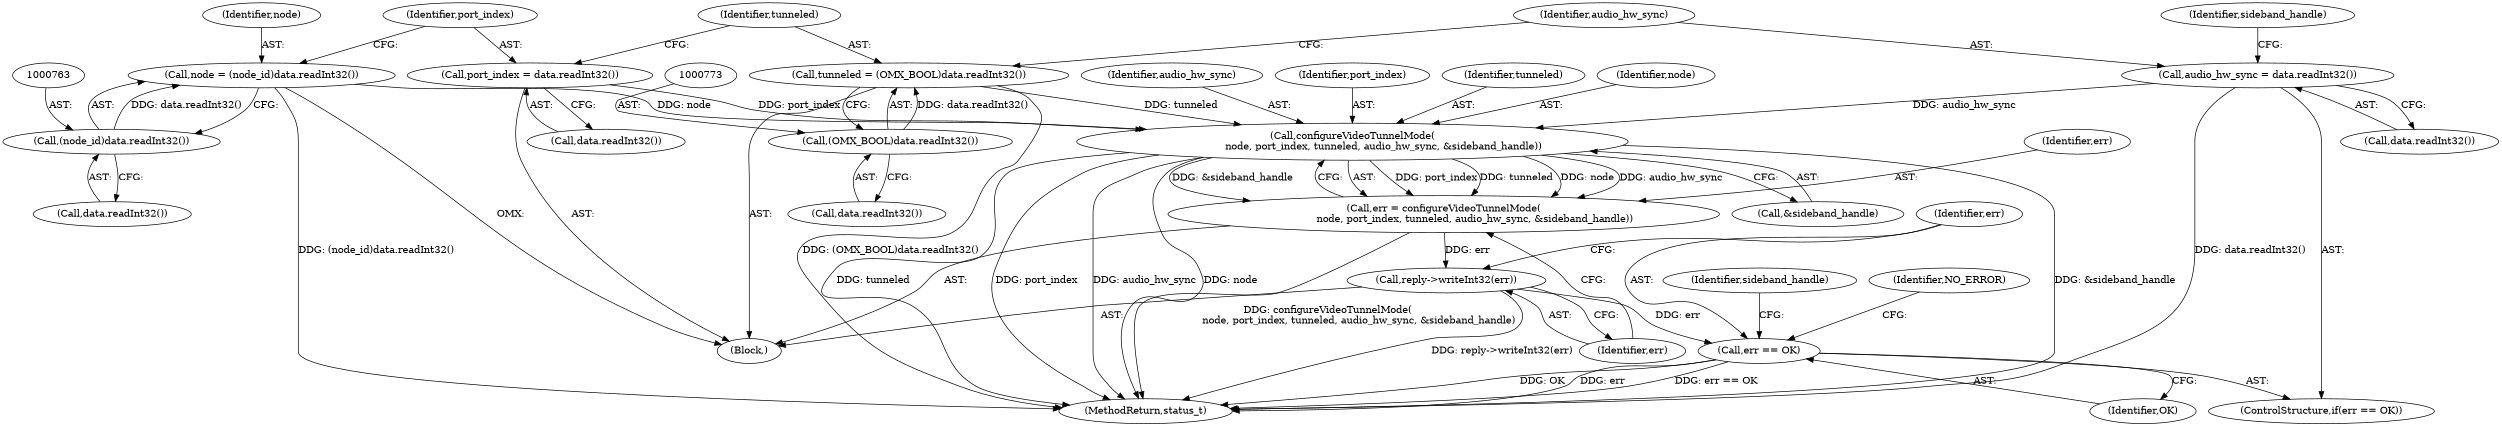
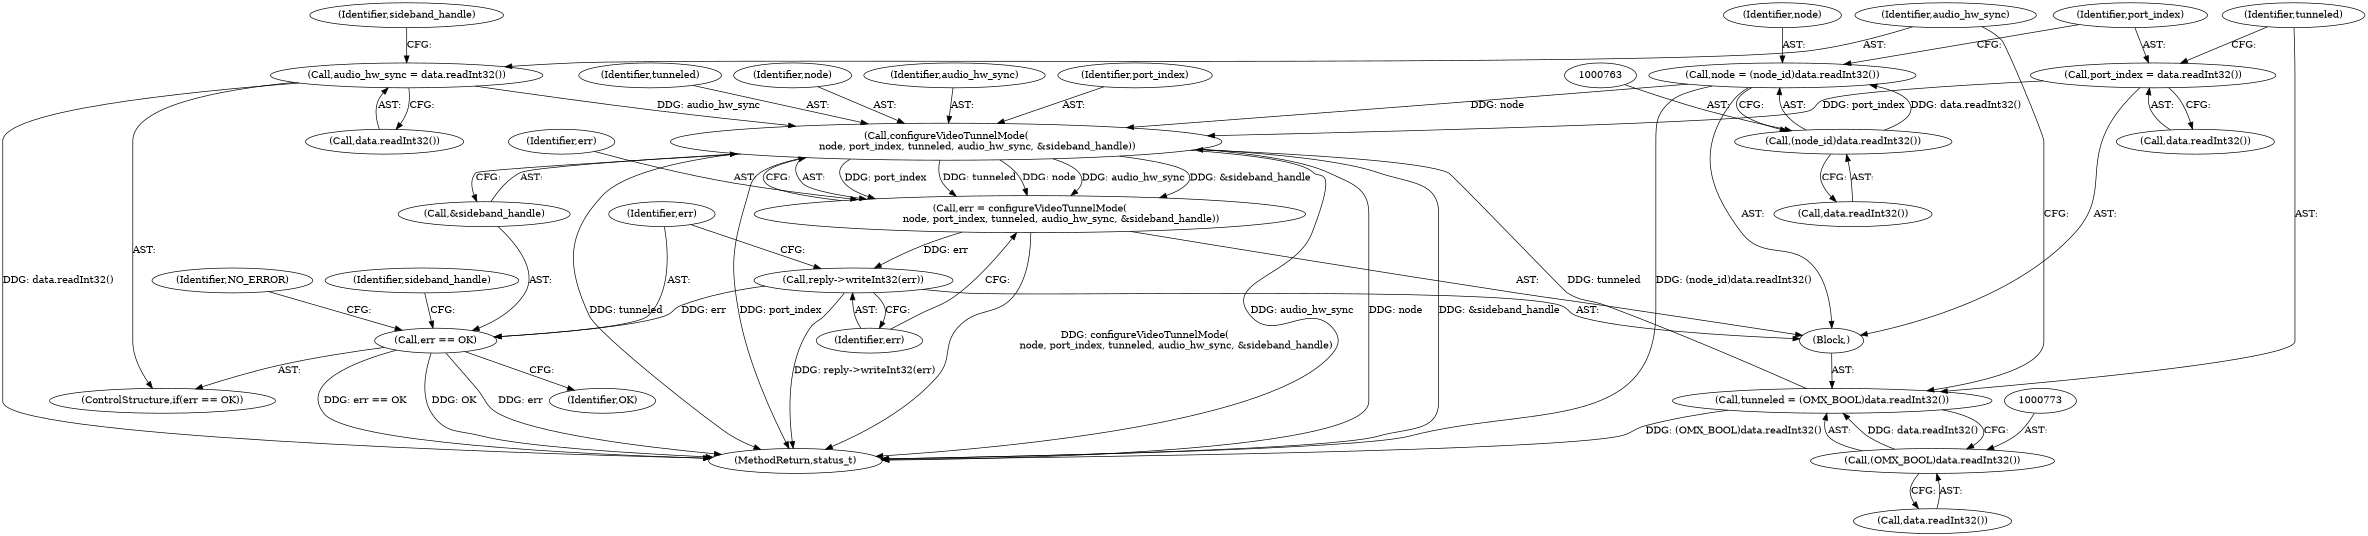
edge "(Call,tunneled = (OMX_BOOL)data.readInt32())" -> "(Block,)": reversed
edge "(Call,node = (node_id)data.readInt32())" -> "(Block,)": label "OMX: " -> "AST: "
edge "(Identifier,OK)" -> "(Call,err == OK)": now "(Call,&sideband_handle)" -> "(Call,err == OK)"
